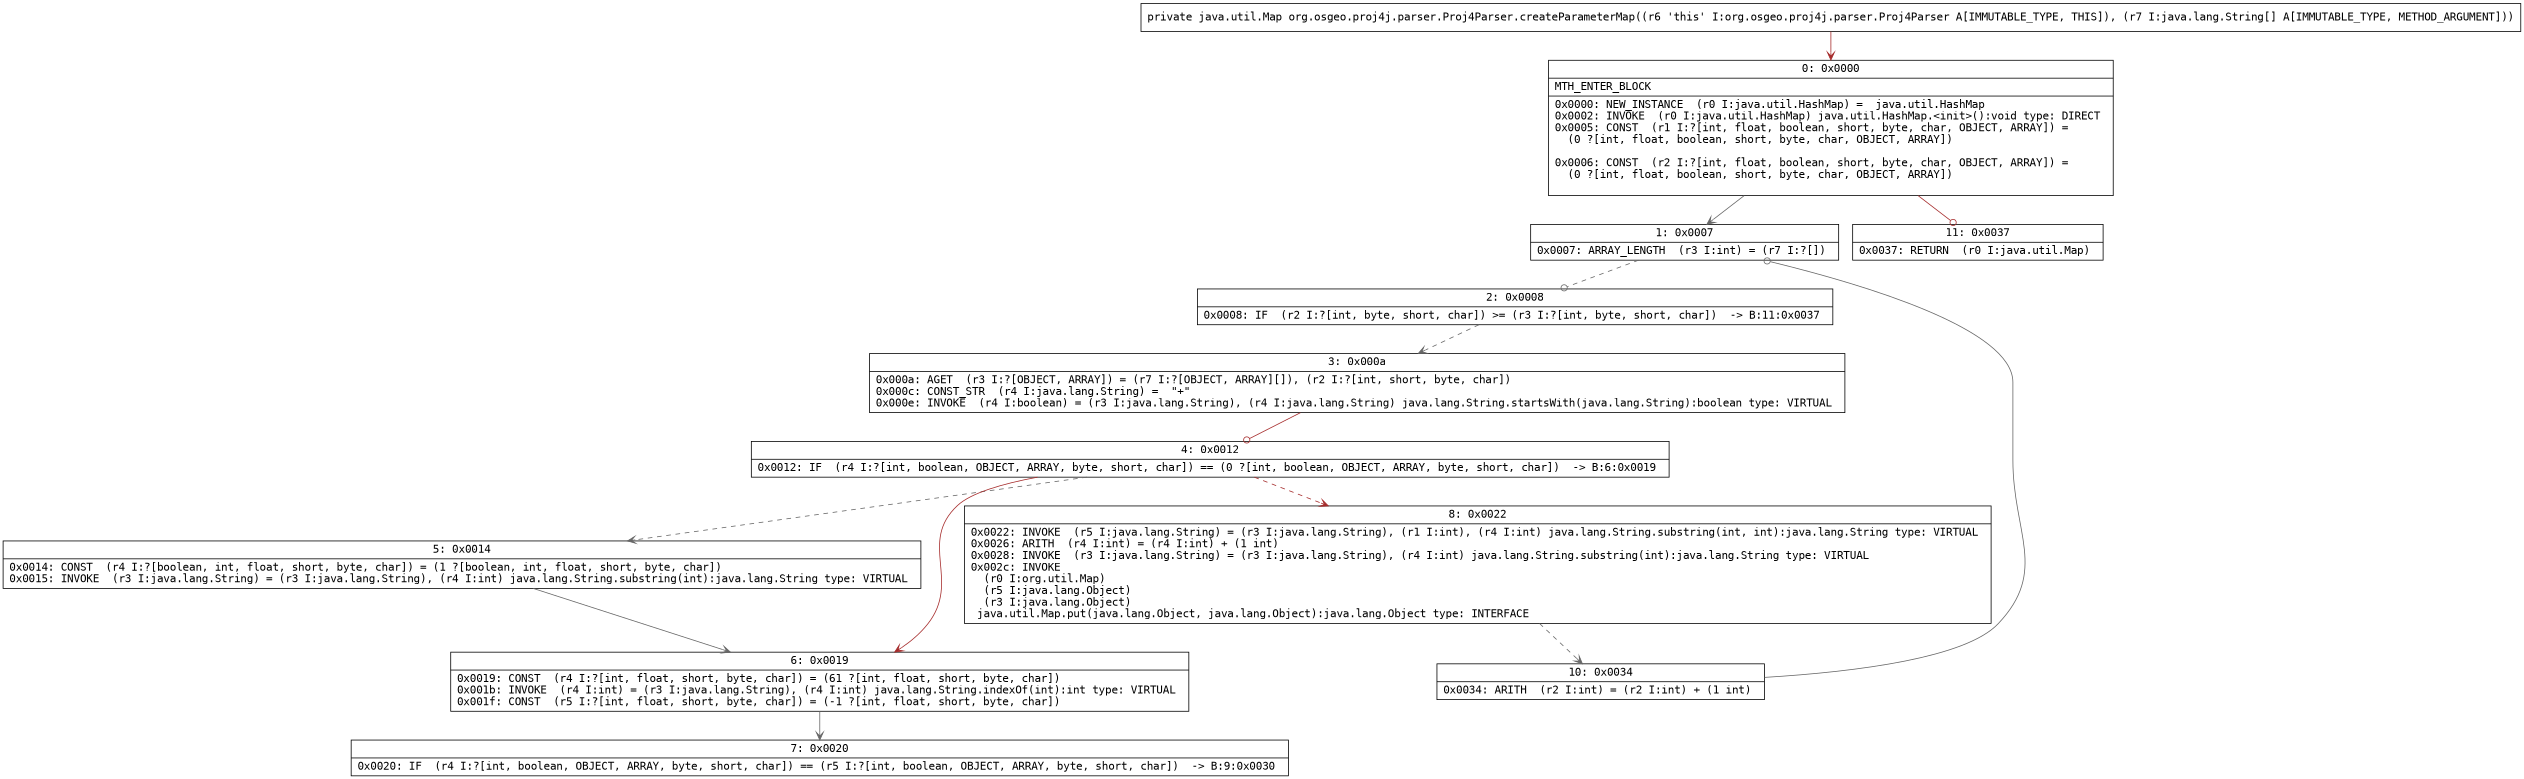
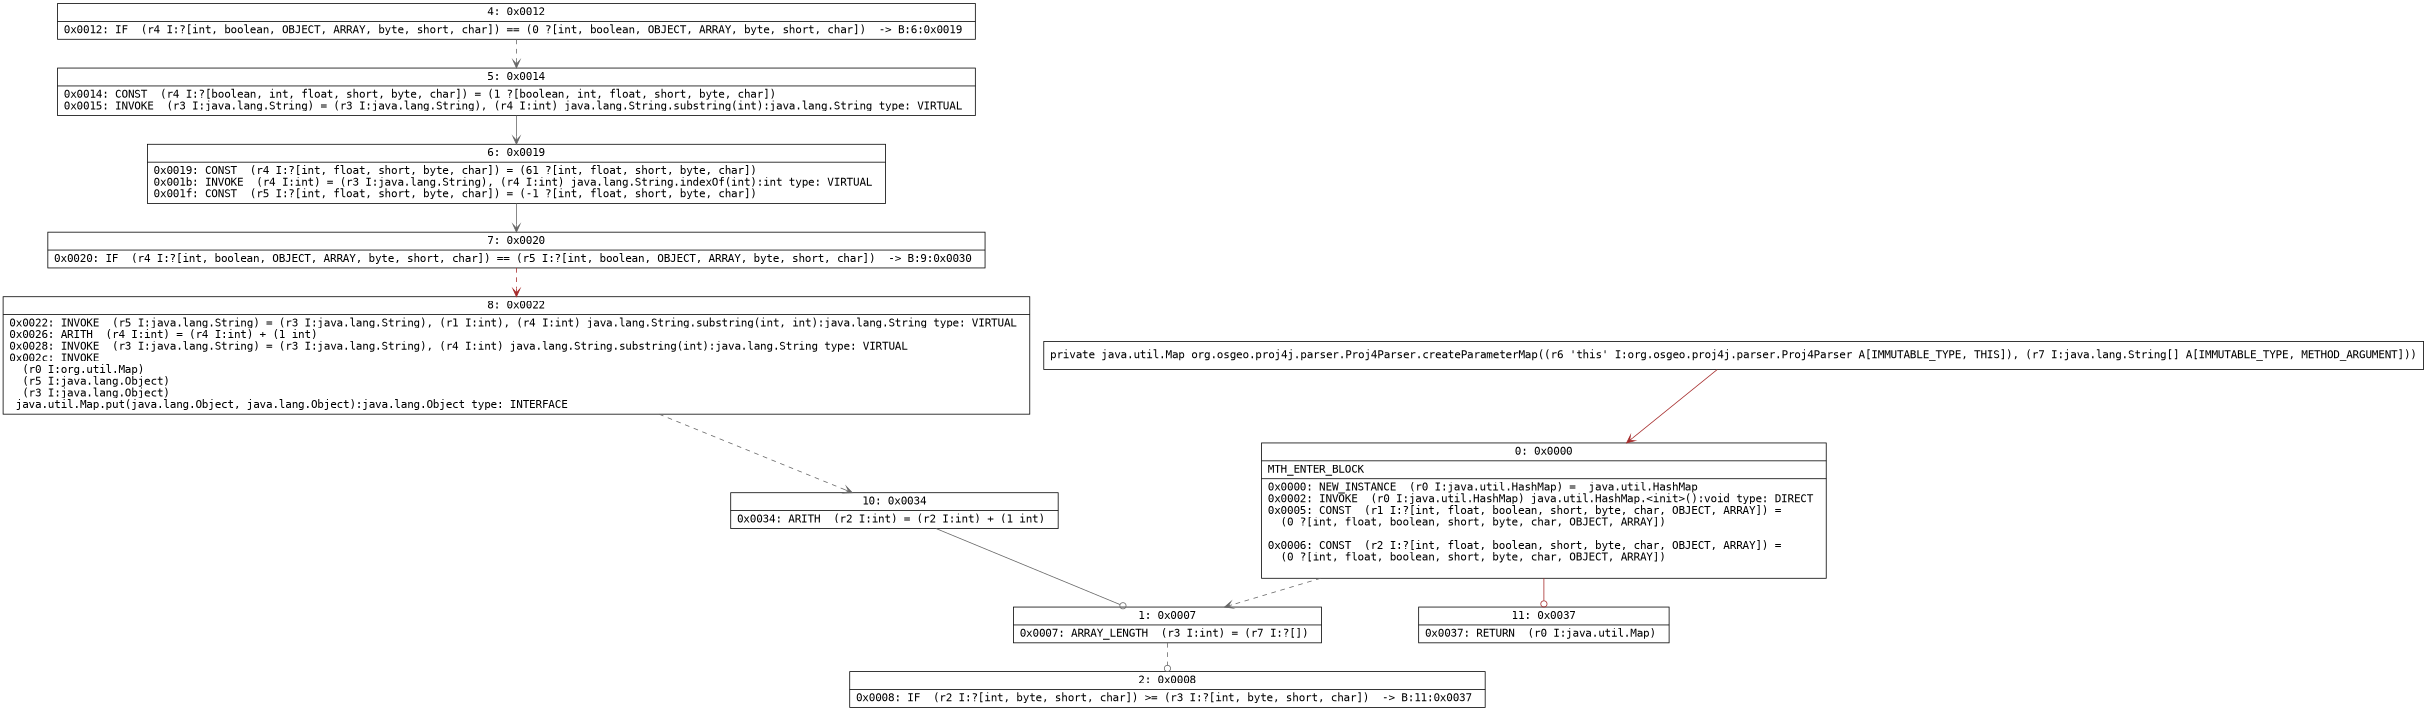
edge "0: 0x0000" -> "1: 0x0007": style solid -> dashed
node "3: 0x000a": removed
edge "4: 0x0012" -> "8: 0x0022": now "7: 0x0020" -> "8: 0x0022"
edge "4: 0x0012" -> "6: 0x0019": removed
